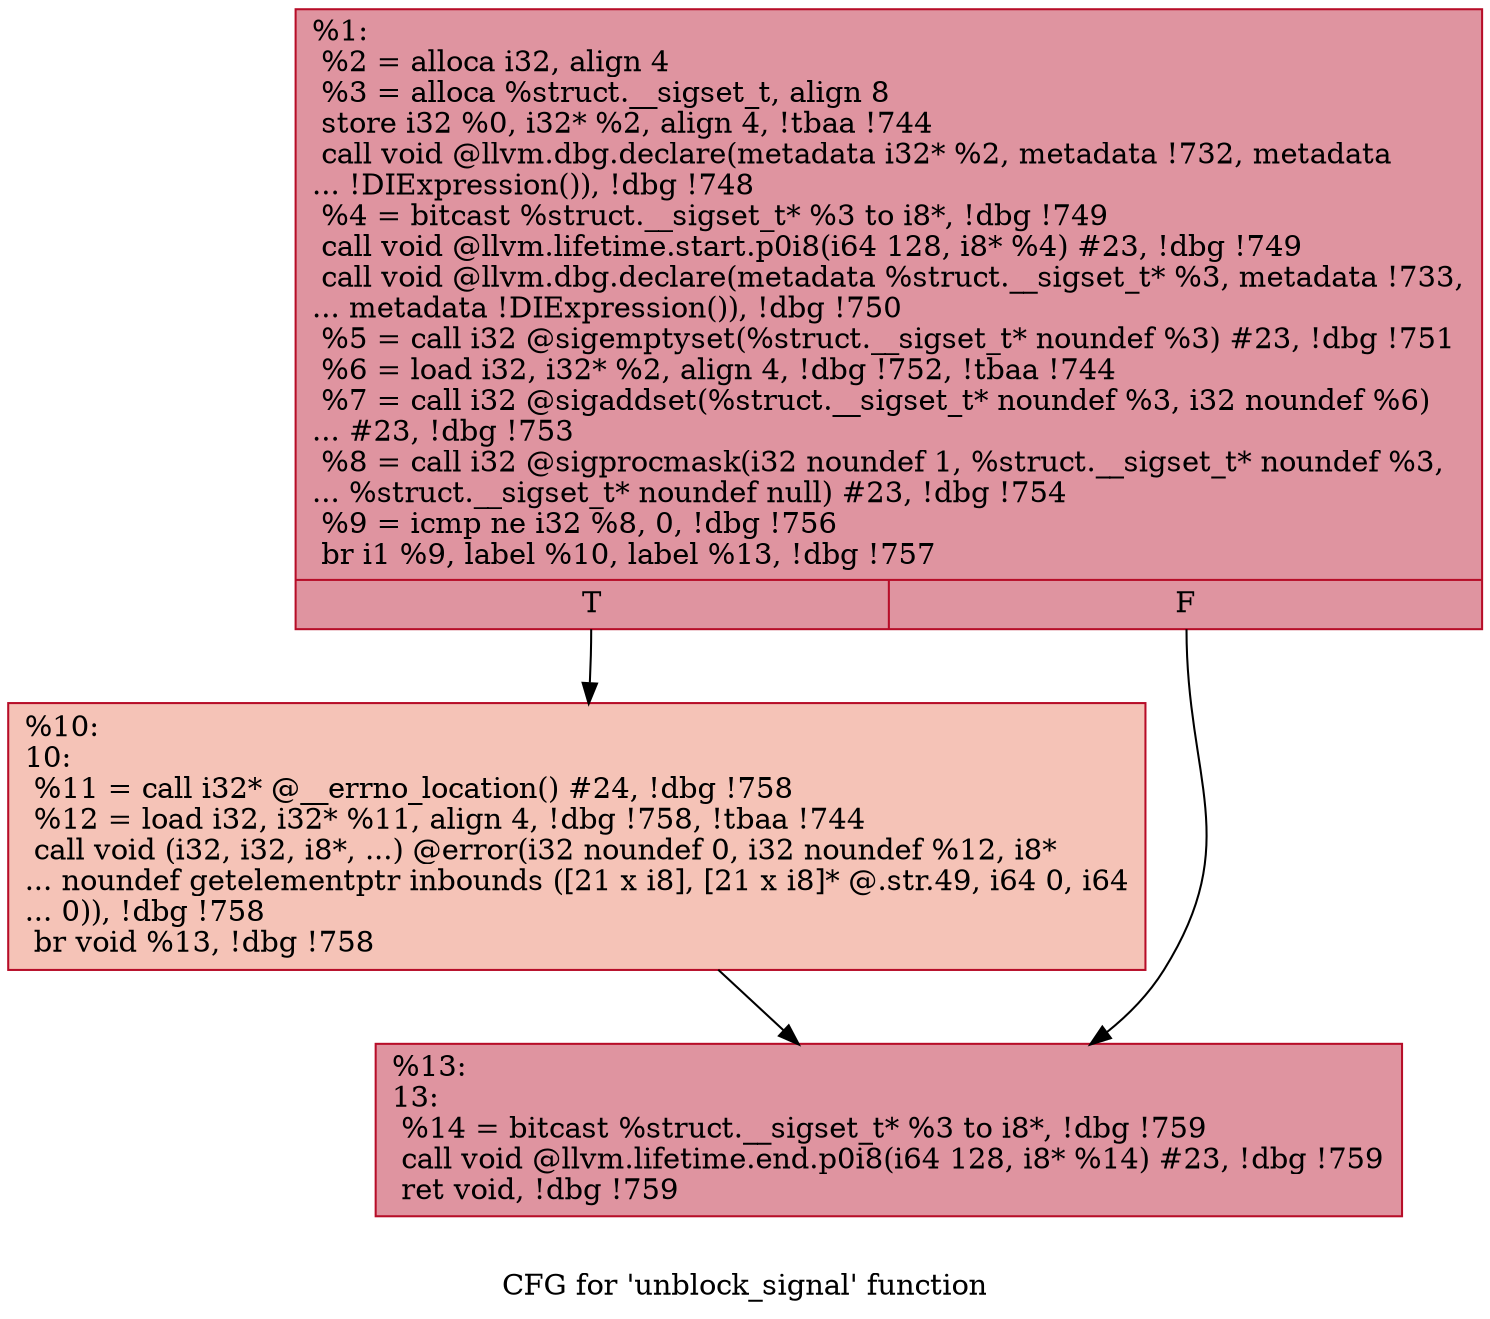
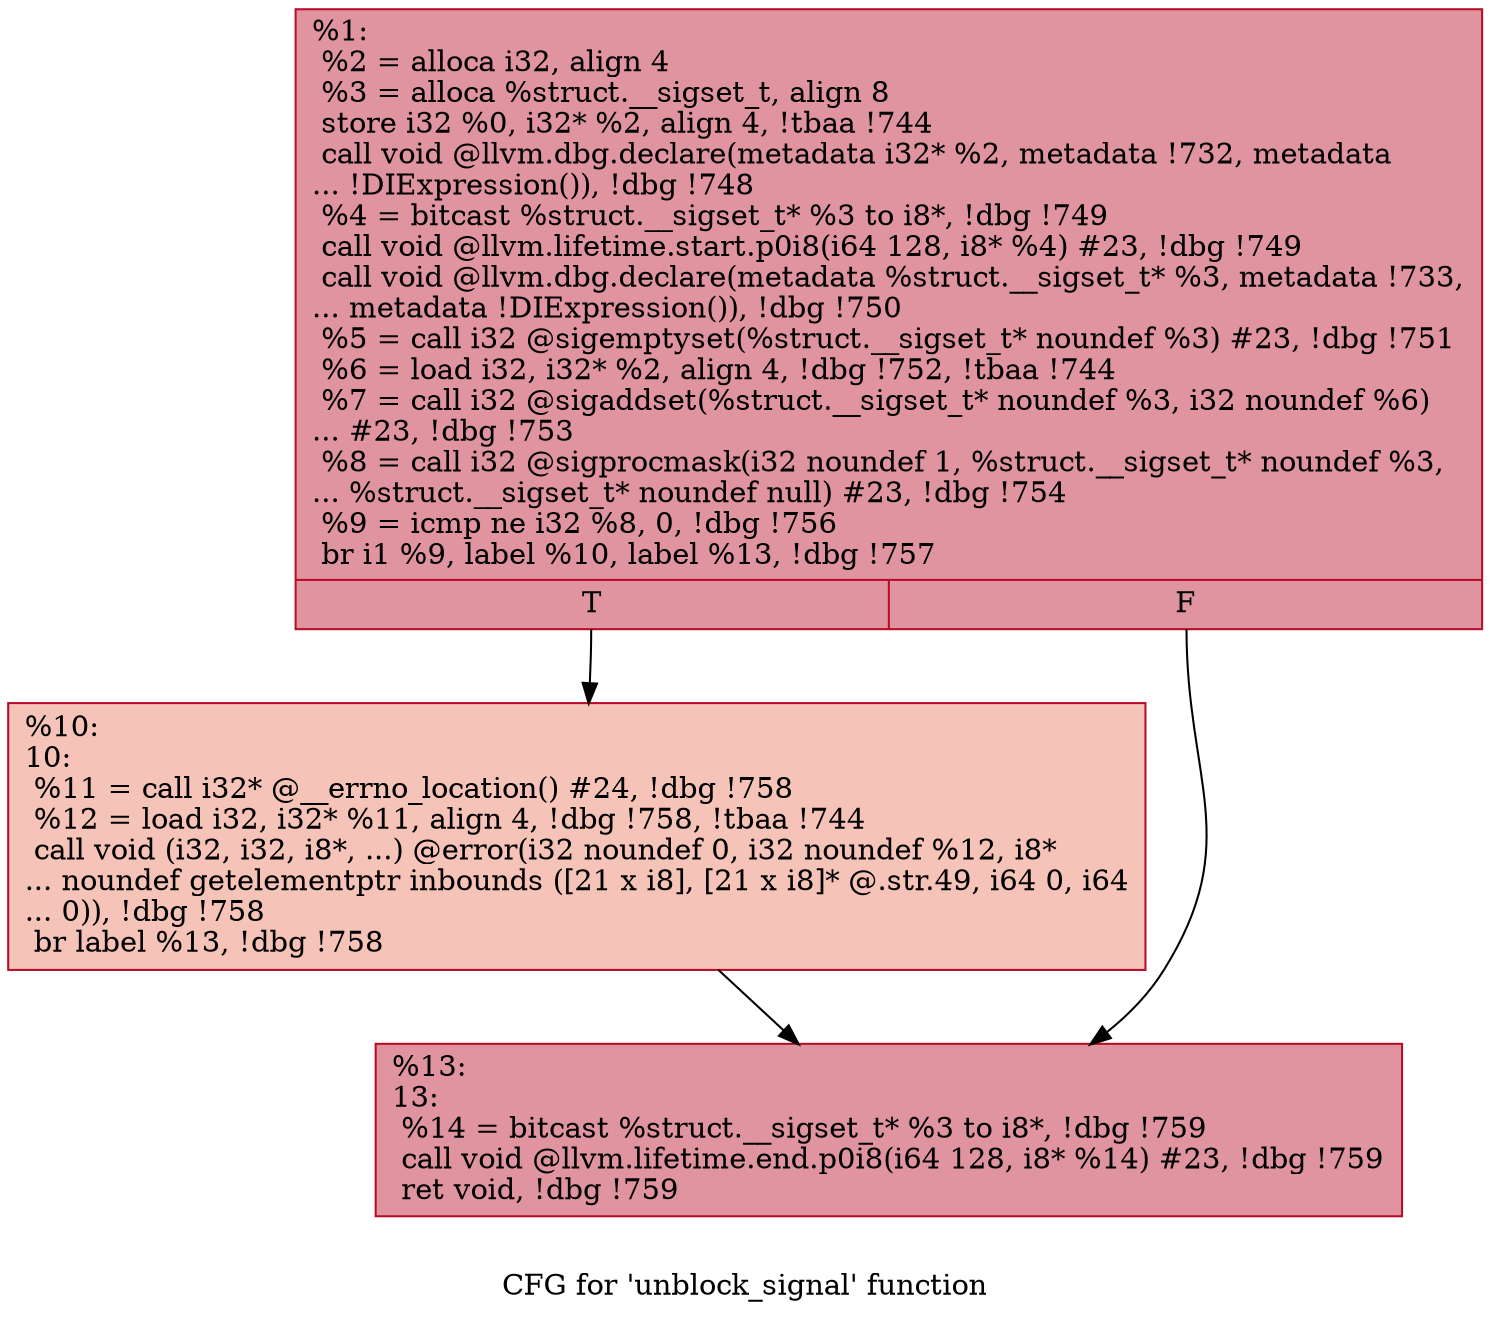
node "%10:": text "br void %13, !dbg !758" -> "br label %13, !dbg !758"
